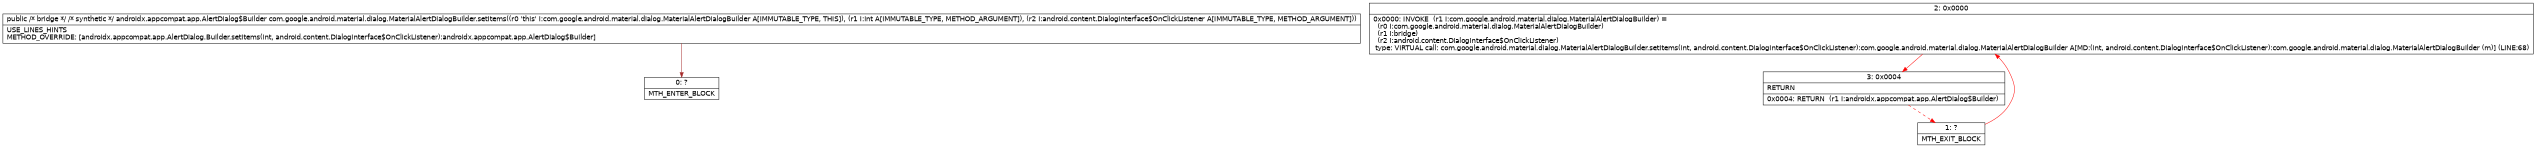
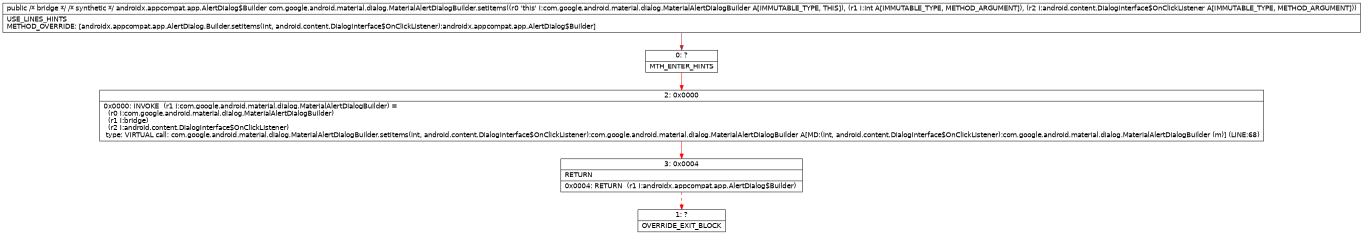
node "0: ?": text "MTH_ENTER_BLOCK" -> "MTH_ENTER_HINTS"
edge "1: ?" -> "2: 0x0000": now "0: ?" -> "2: 0x0000"
node "1: ?": text "MTH_EXIT_BLOCK" -> "OVERRIDE_EXIT_BLOCK"
